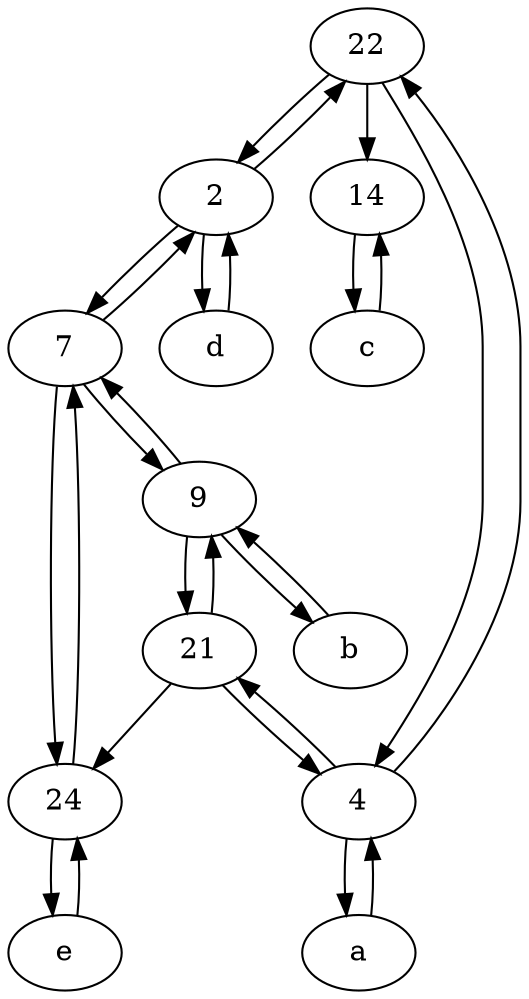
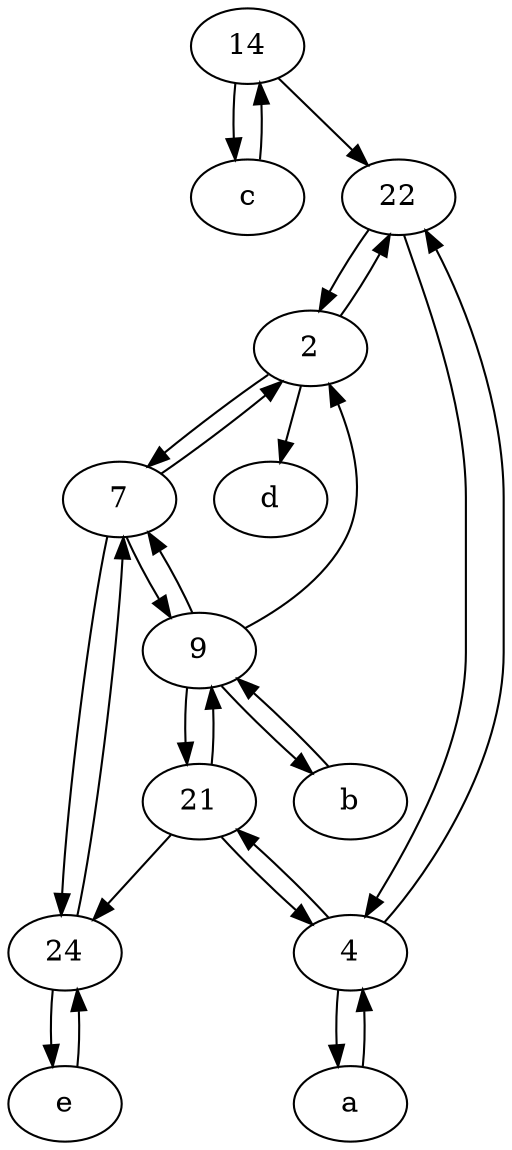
edge "22" -> "14": reversed
edge "d" -> "2": now "9" -> "2"
